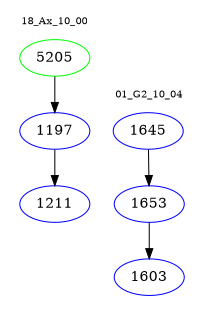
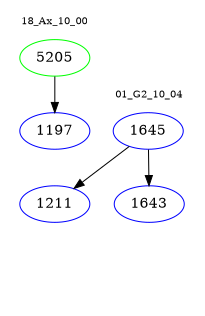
edge "1197" -> "1211": now "1645" -> "1211"
node "1653": label "1653" -> "1643"
node "1603": removed
